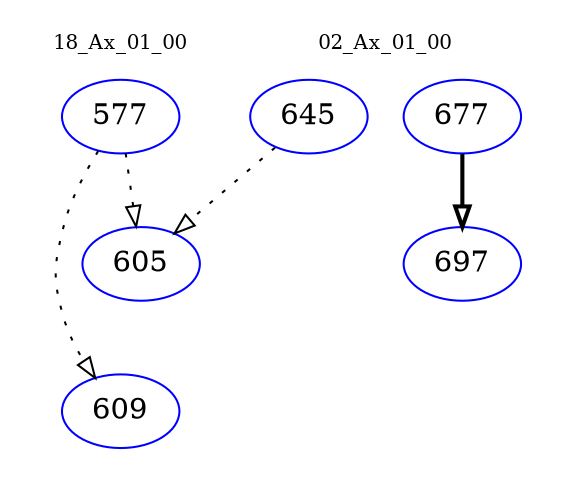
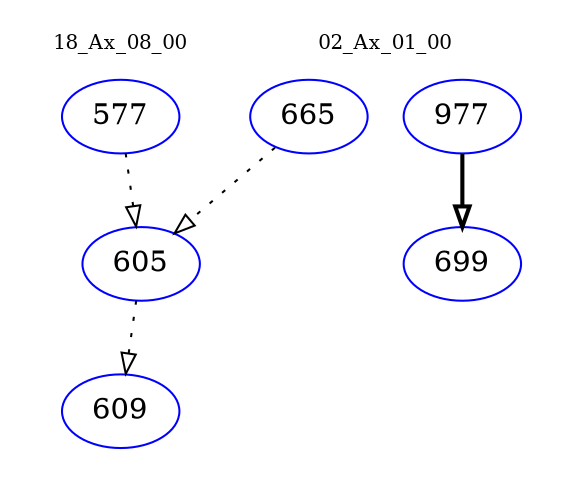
cluster "18_Ax_01_00": label "18_Ax_01_00" -> "18_Ax_08_00"
node "645": label "645" -> "665"
node "677": label "677" -> "977"
edge "577" -> "609": now "605" -> "609"
node "697": label "697" -> "699"
